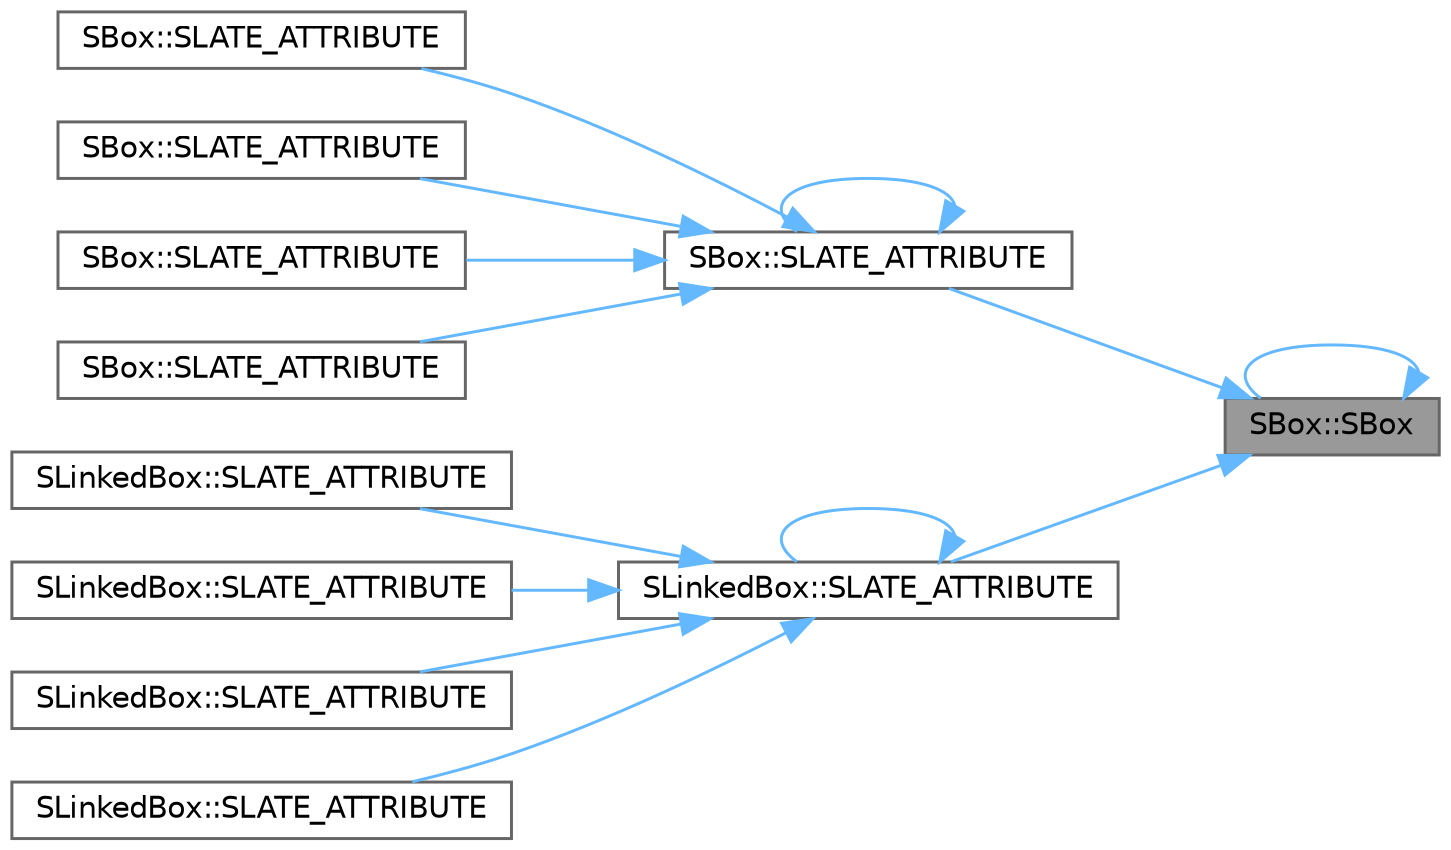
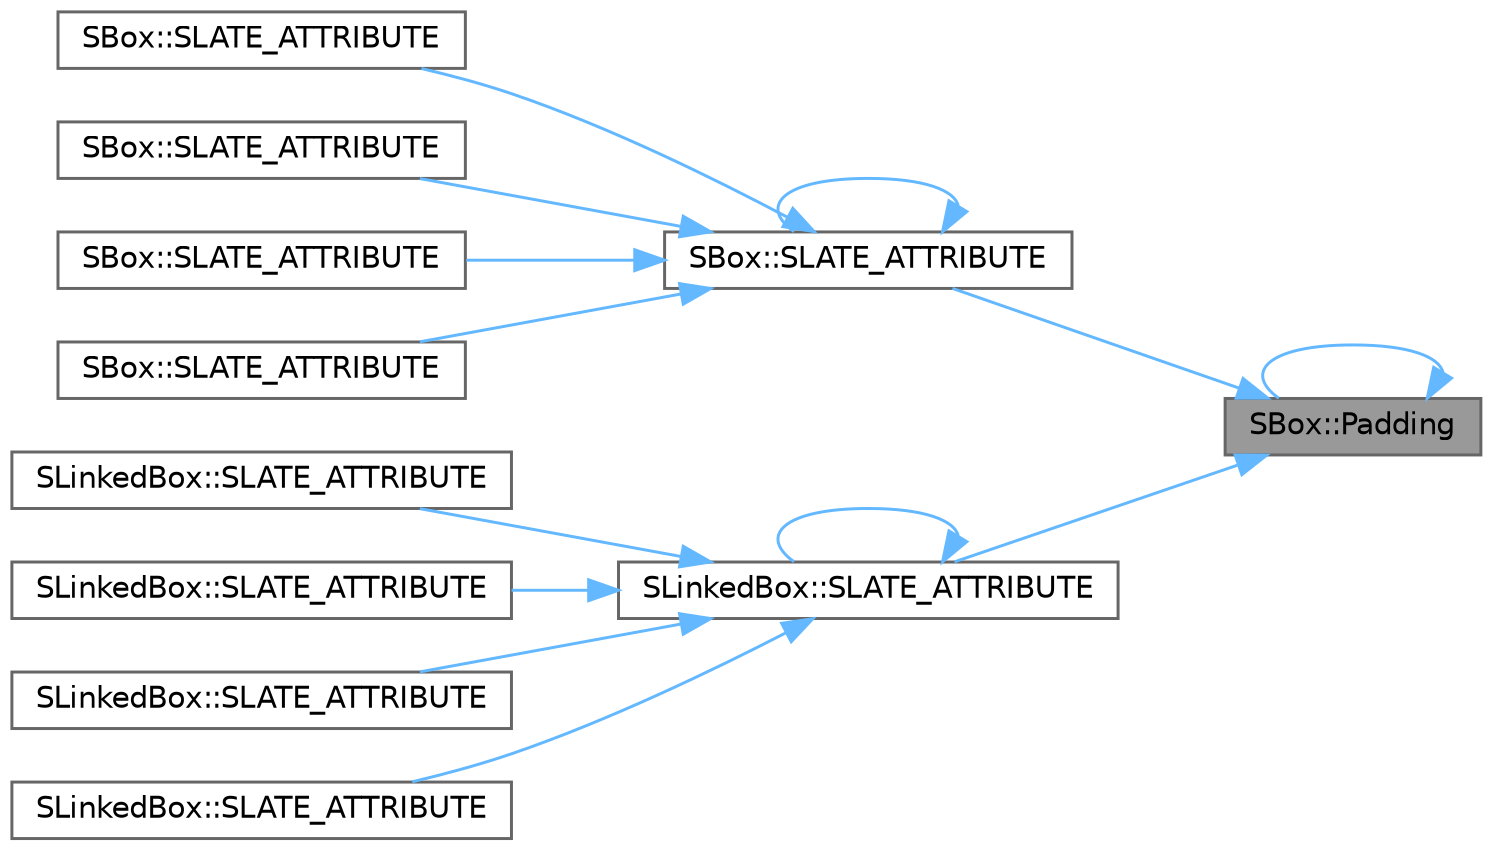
node "SBox::SBox": label "SBox::SBox" -> "SBox::Padding"
